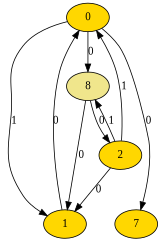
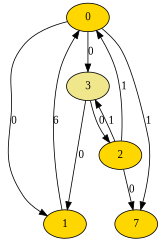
node "8": label "8" -> "3"
edge "0" -> "1": label "1" -> "0"
edge "1" -> "0": label "0" -> "6"
edge "0" -> "7": label "0" -> "1"
edge "2" -> "1": now "2" -> "7"
